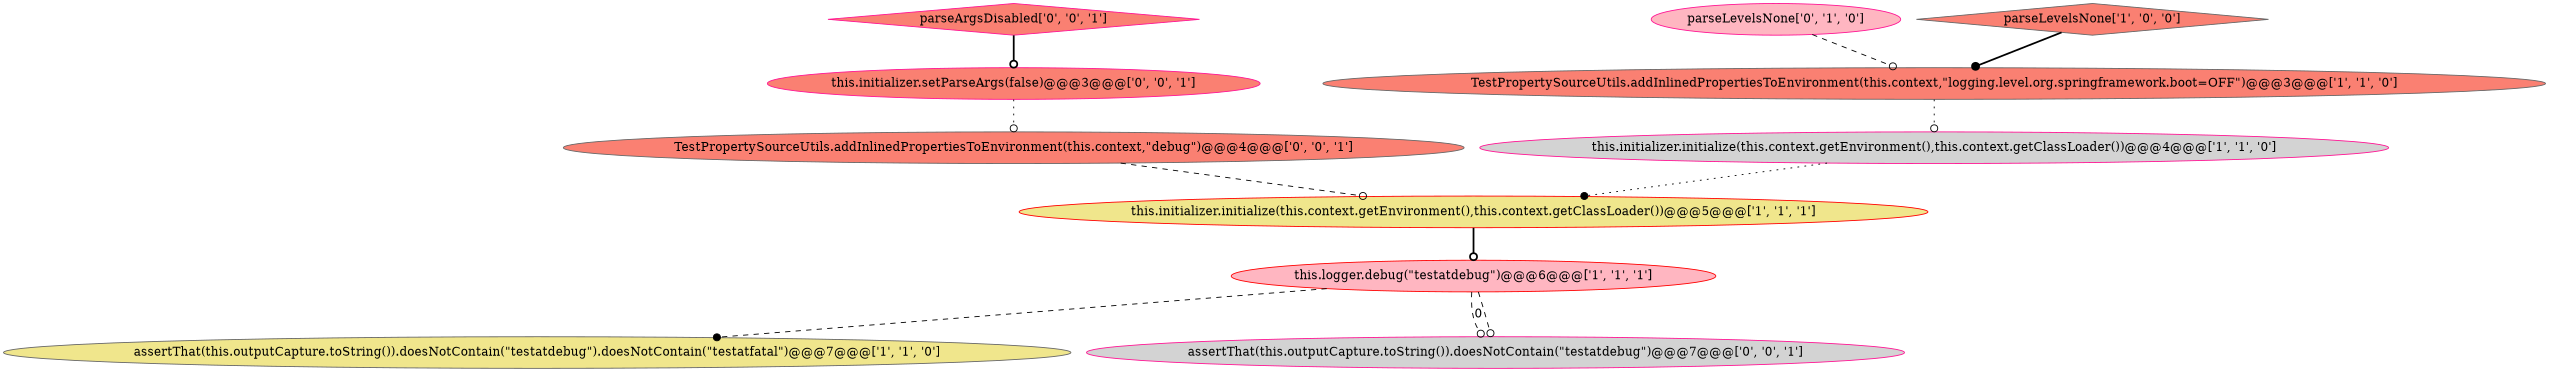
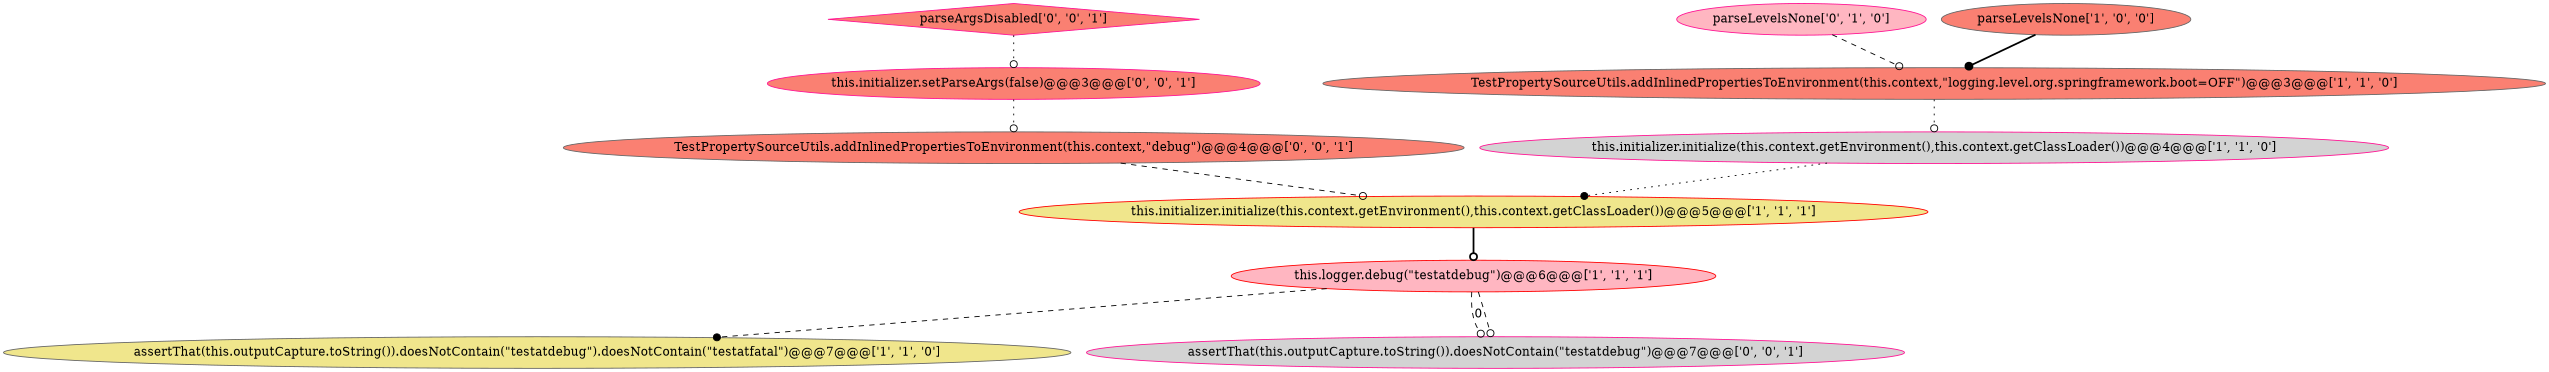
node "parseLevelsNone['1', '0', '0']": shape diamond -> ellipse
edge "parseArgsDisabled['0', '0', '1']" -> "this.initializer.setParseArgs(false)@@@3@@@['0', '0', '1']": style bold -> dotted
